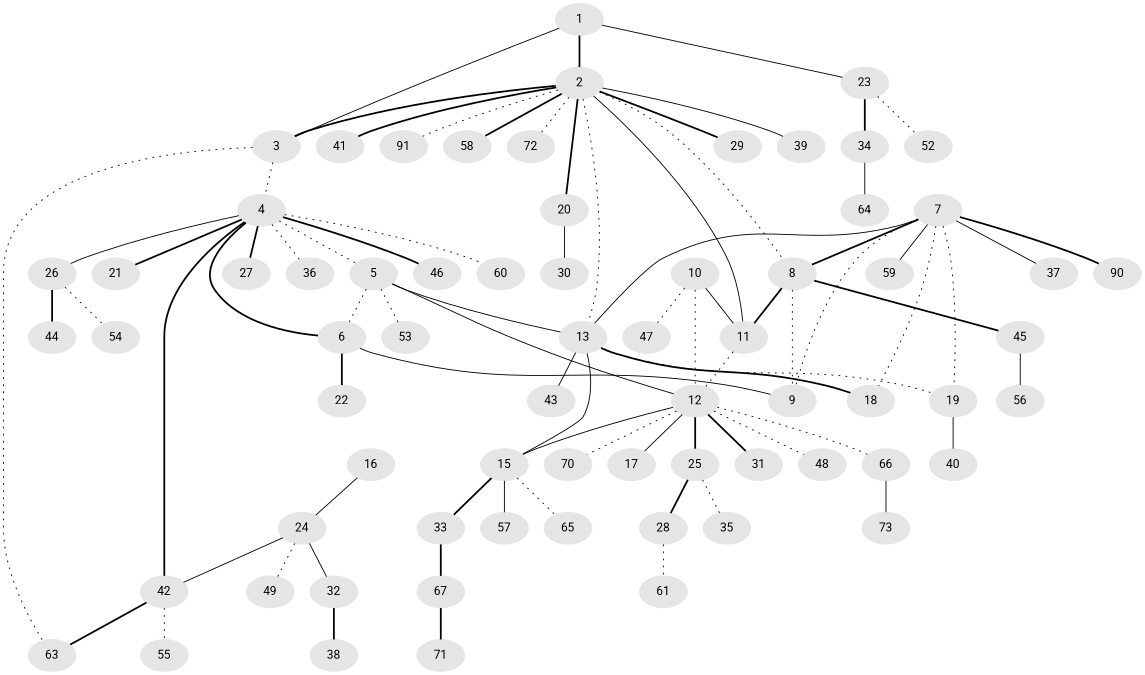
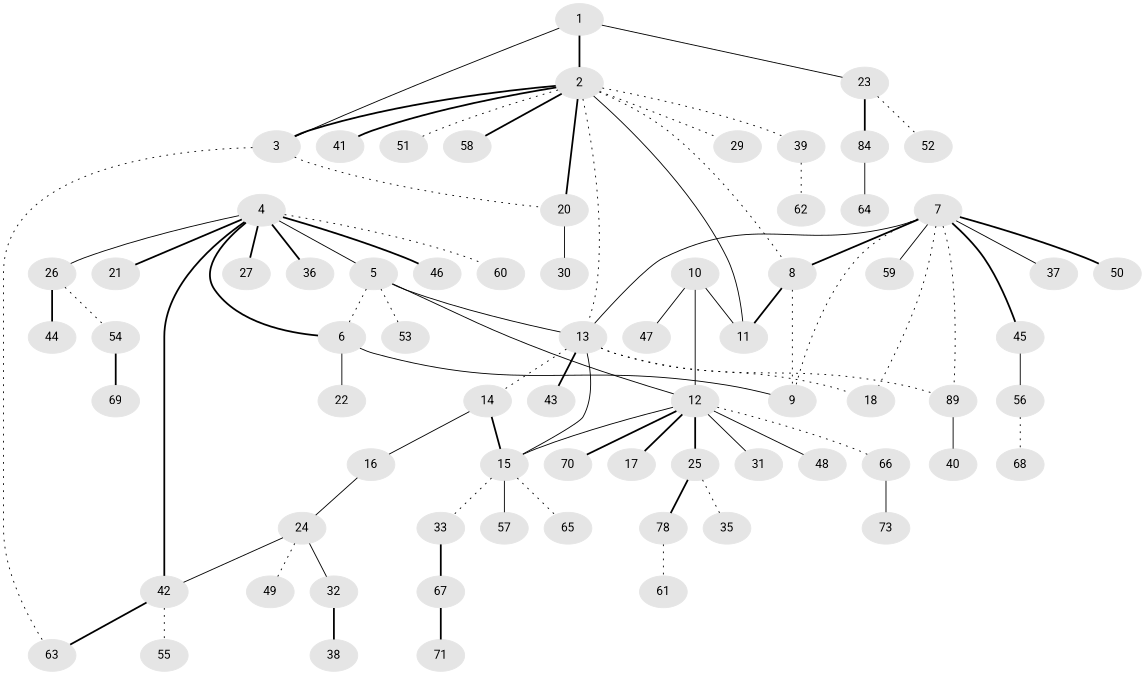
edge "2" -- "39": style solid -> dotted
edge "2" -- "29": style bold -> dotted
node "91": label "91" -> "51"
node "72": removed
node "34": label "34" -> "84"
edge "3" -- "4": now "3" -- "20"
node "62": added
edge "4" -- "36": style dotted -> bold
edge "4" -- "5": style dotted -> solid
node "90": label "90" -> "50"
edge "10" -- "47": style dotted -> solid
edge "8" -- "45": now "7" -- "45"
edge "10" -- "12": style dotted -> solid
edge "11" -- "12": removed
edge "6" -- "22": style bold -> solid
edge "13" -- "43": style solid -> bold
edge "13" -- "18": style bold -> dotted
node "69": added
node "14": added
node "19": label "19" -> "89"
edge "12" -- "70": style dotted -> bold
edge "12" -- "17": style solid -> bold
edge "12" -- "31": style bold -> solid
edge "12" -- "48": style dotted -> solid
node "68": added
edge "15" -- "33": style bold -> dotted
node "28": label "28" -> "78"
